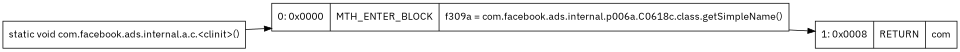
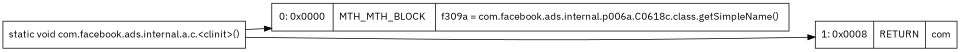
node "0: 0x0000": text "MTH_ENTER_BLOCK" -> "MTH_MTH_BLOCK"
edge "0: 0x0000" -> "1: 0x0008": now "static void com.facebook.ads.internal.a.c.<clinit>()" -> "1: 0x0008"
